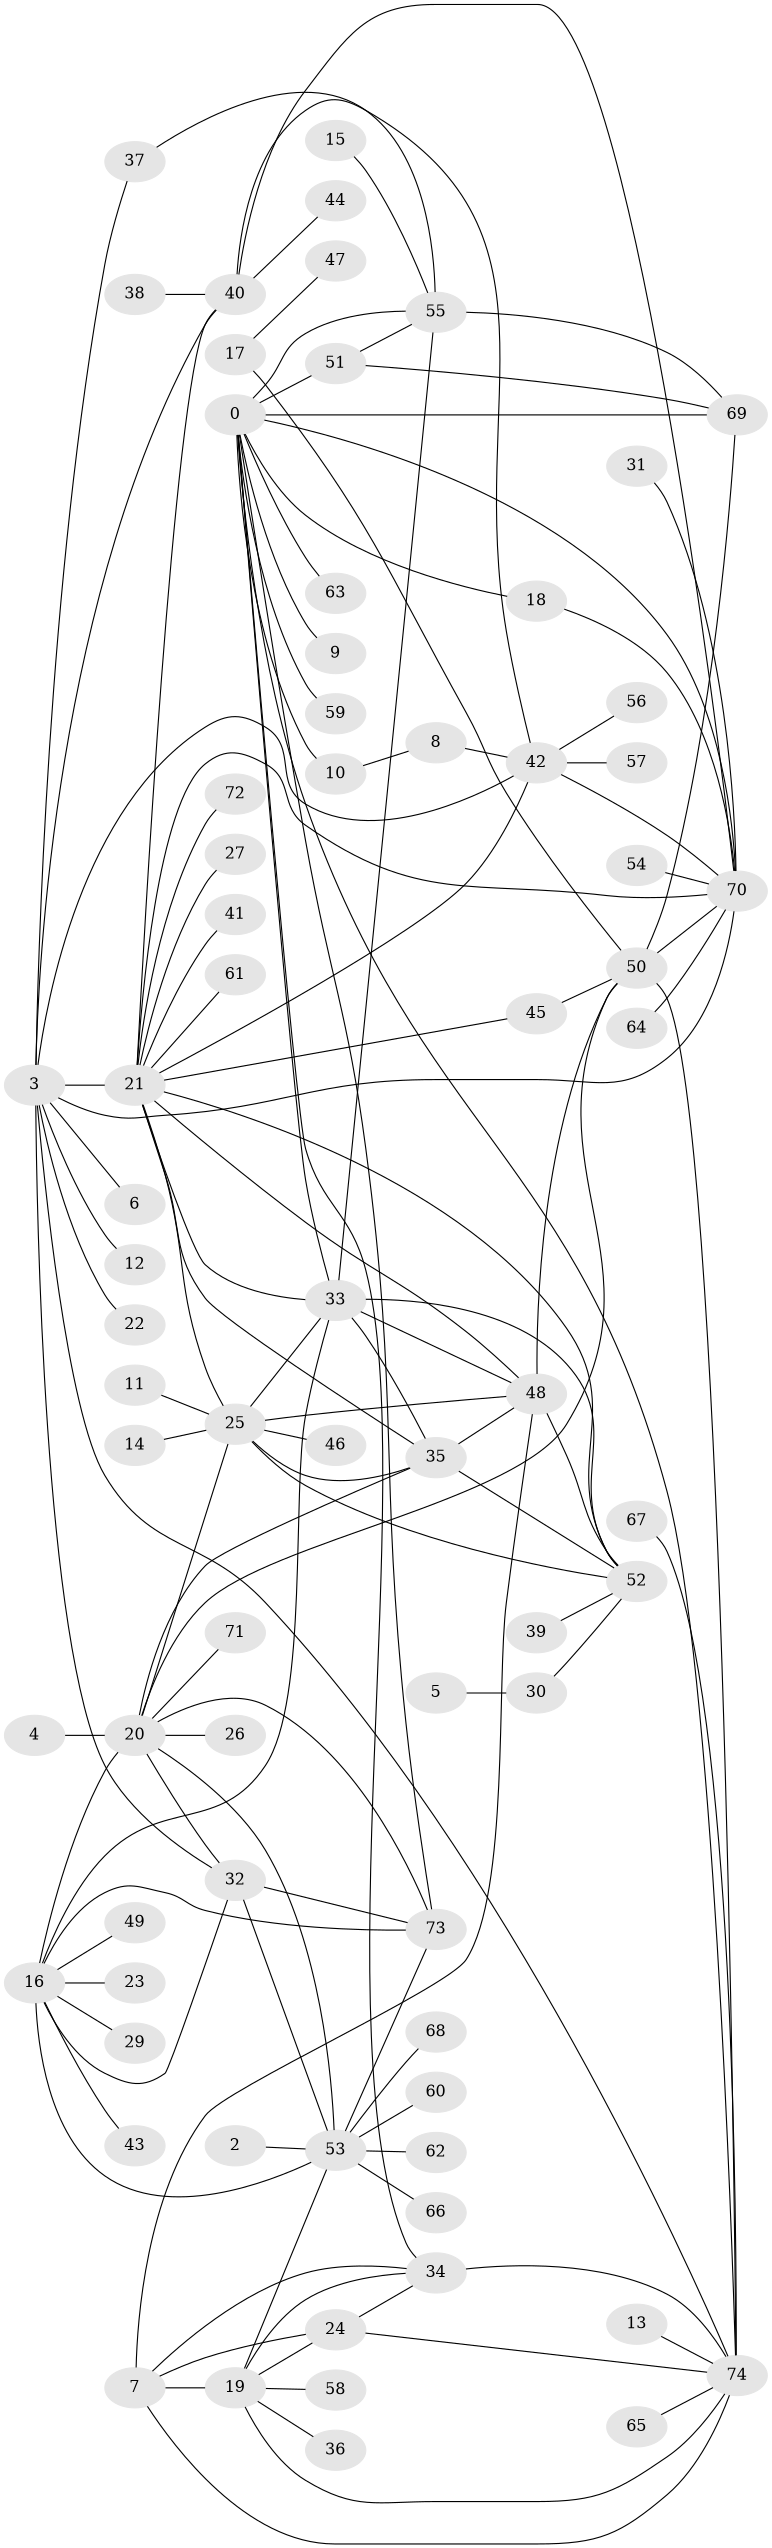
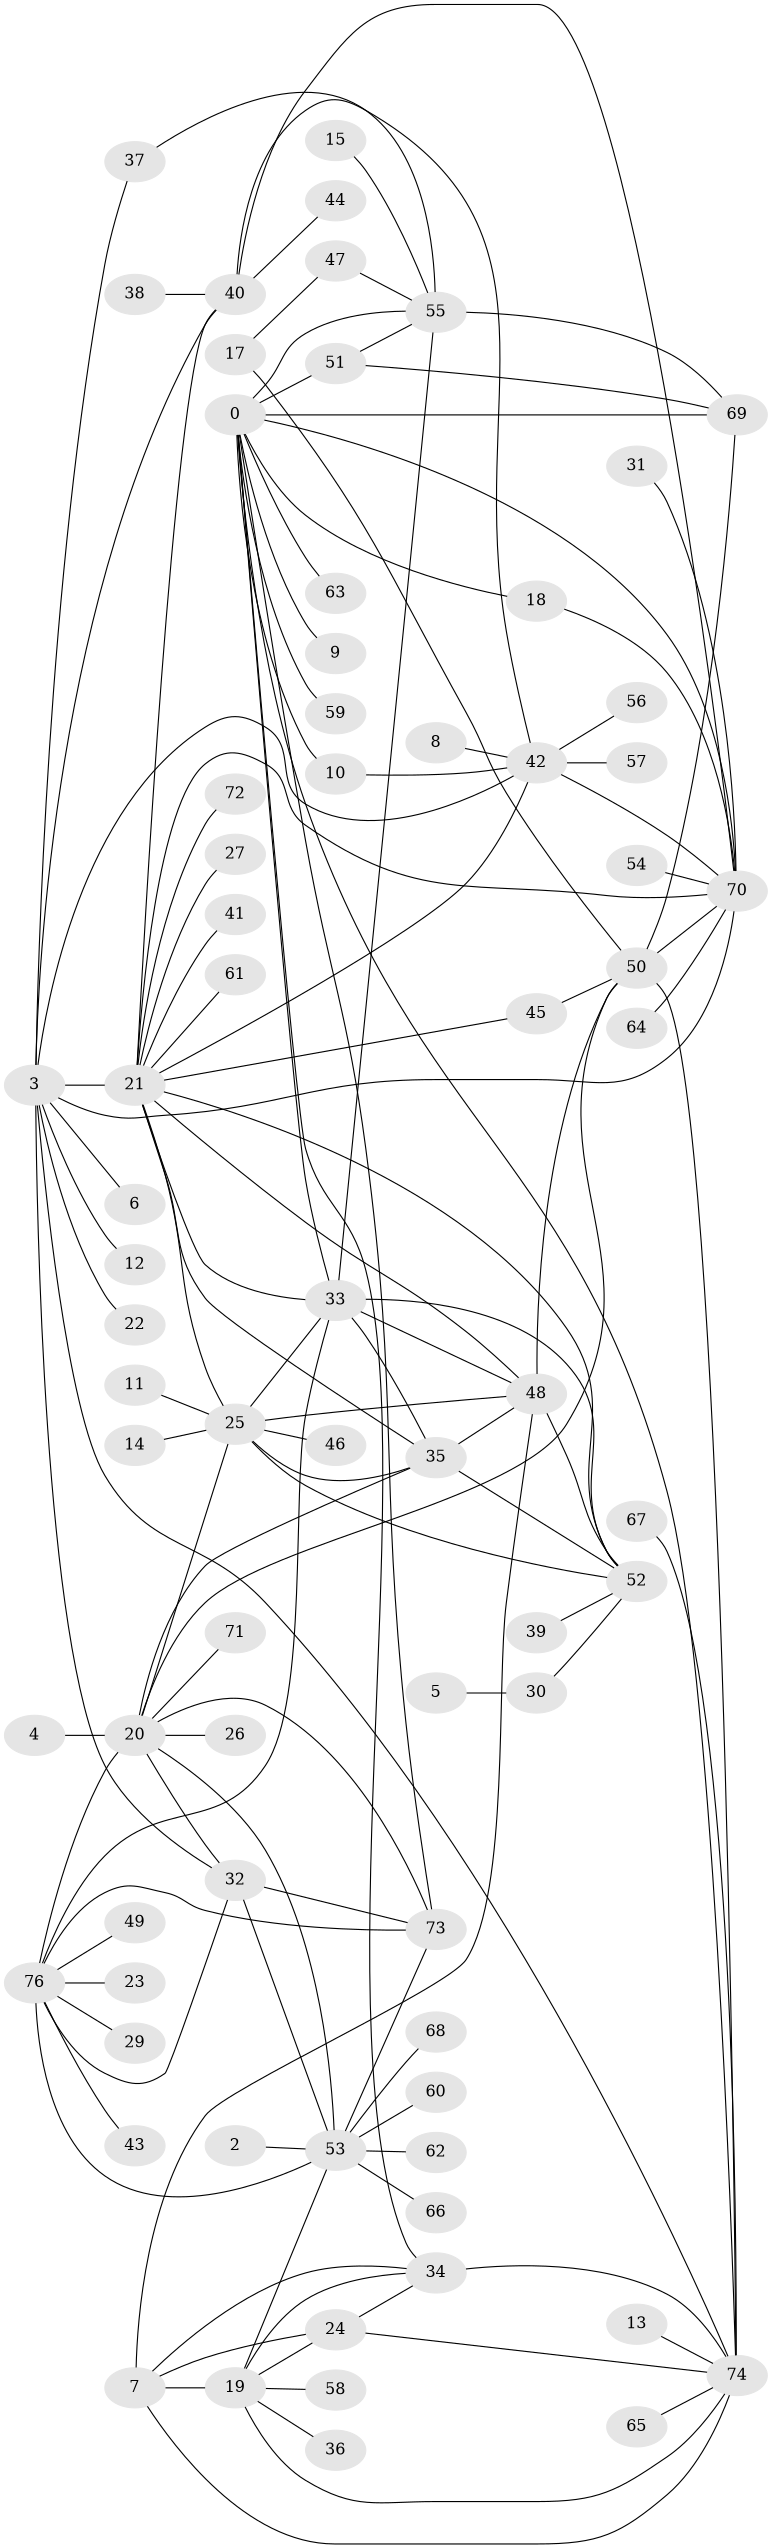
edge "47" -- "55": added
edge "8" -- "10": now "42" -- "10"
node "16": label "16" -> "76"
